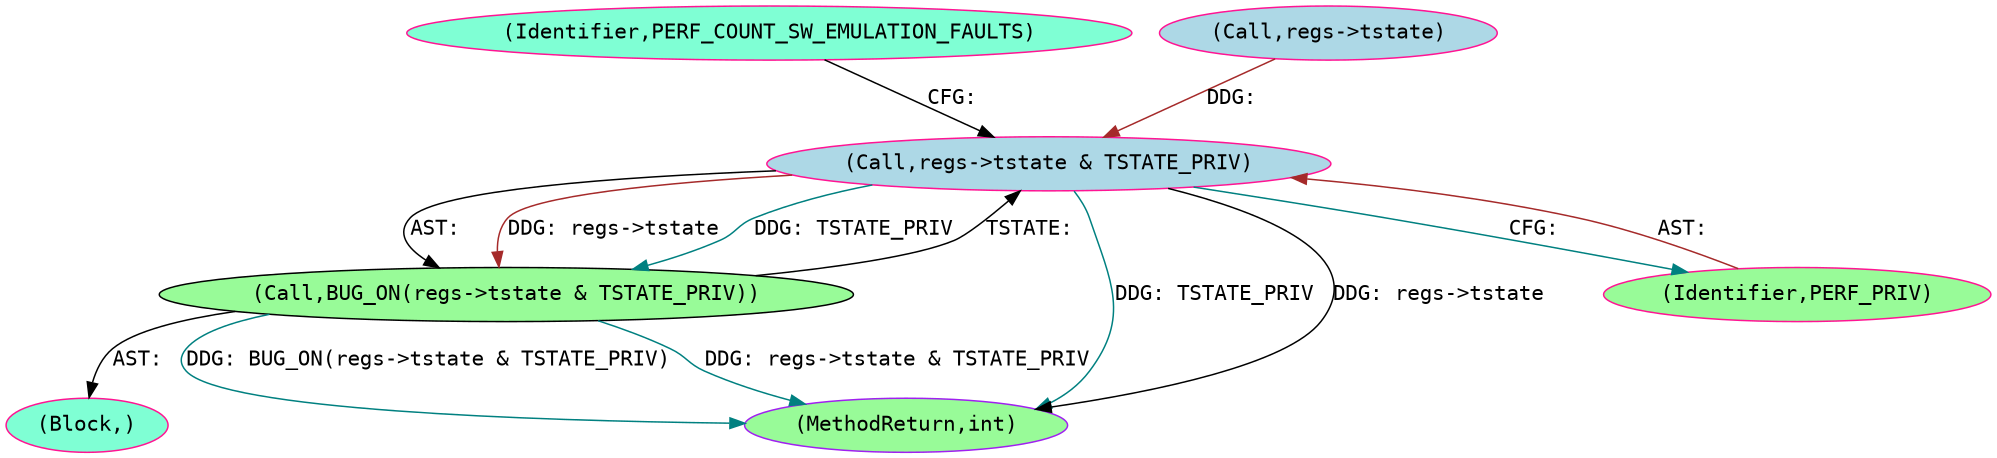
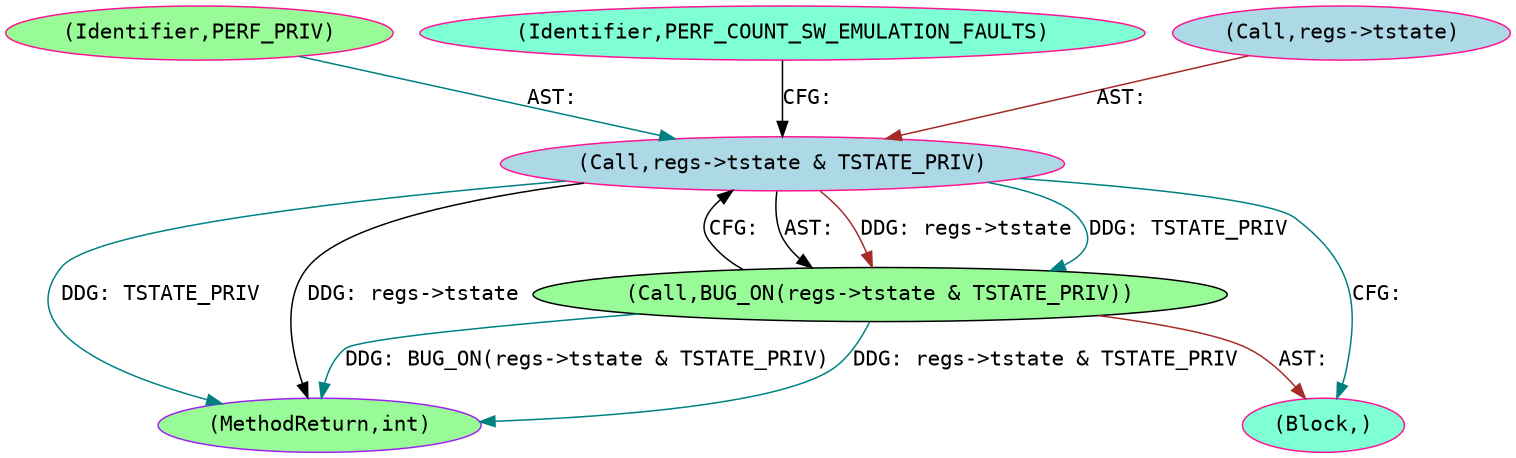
edge "(Call,regs->tstate)" -> "(Call,regs->tstate & TSTATE_PRIV)": label "DDG: " -> "AST: "
edge "(Identifier,PERF_PRIV)" -> "(Call,regs->tstate & TSTATE_PRIV)": color brown -> teal
edge "(Call,regs->tstate & TSTATE_PRIV)" -> "(Identifier,PERF_PRIV)": now "(Call,regs->tstate & TSTATE_PRIV)" -> "(Block,)"
edge "(Call,BUG_ON(regs->tstate & TSTATE_PRIV))" -> "(Call,regs->tstate & TSTATE_PRIV)": label "TSTATE: " -> "CFG: "
edge "(Call,BUG_ON(regs->tstate & TSTATE_PRIV))" -> "(Block,)": color black -> brown
